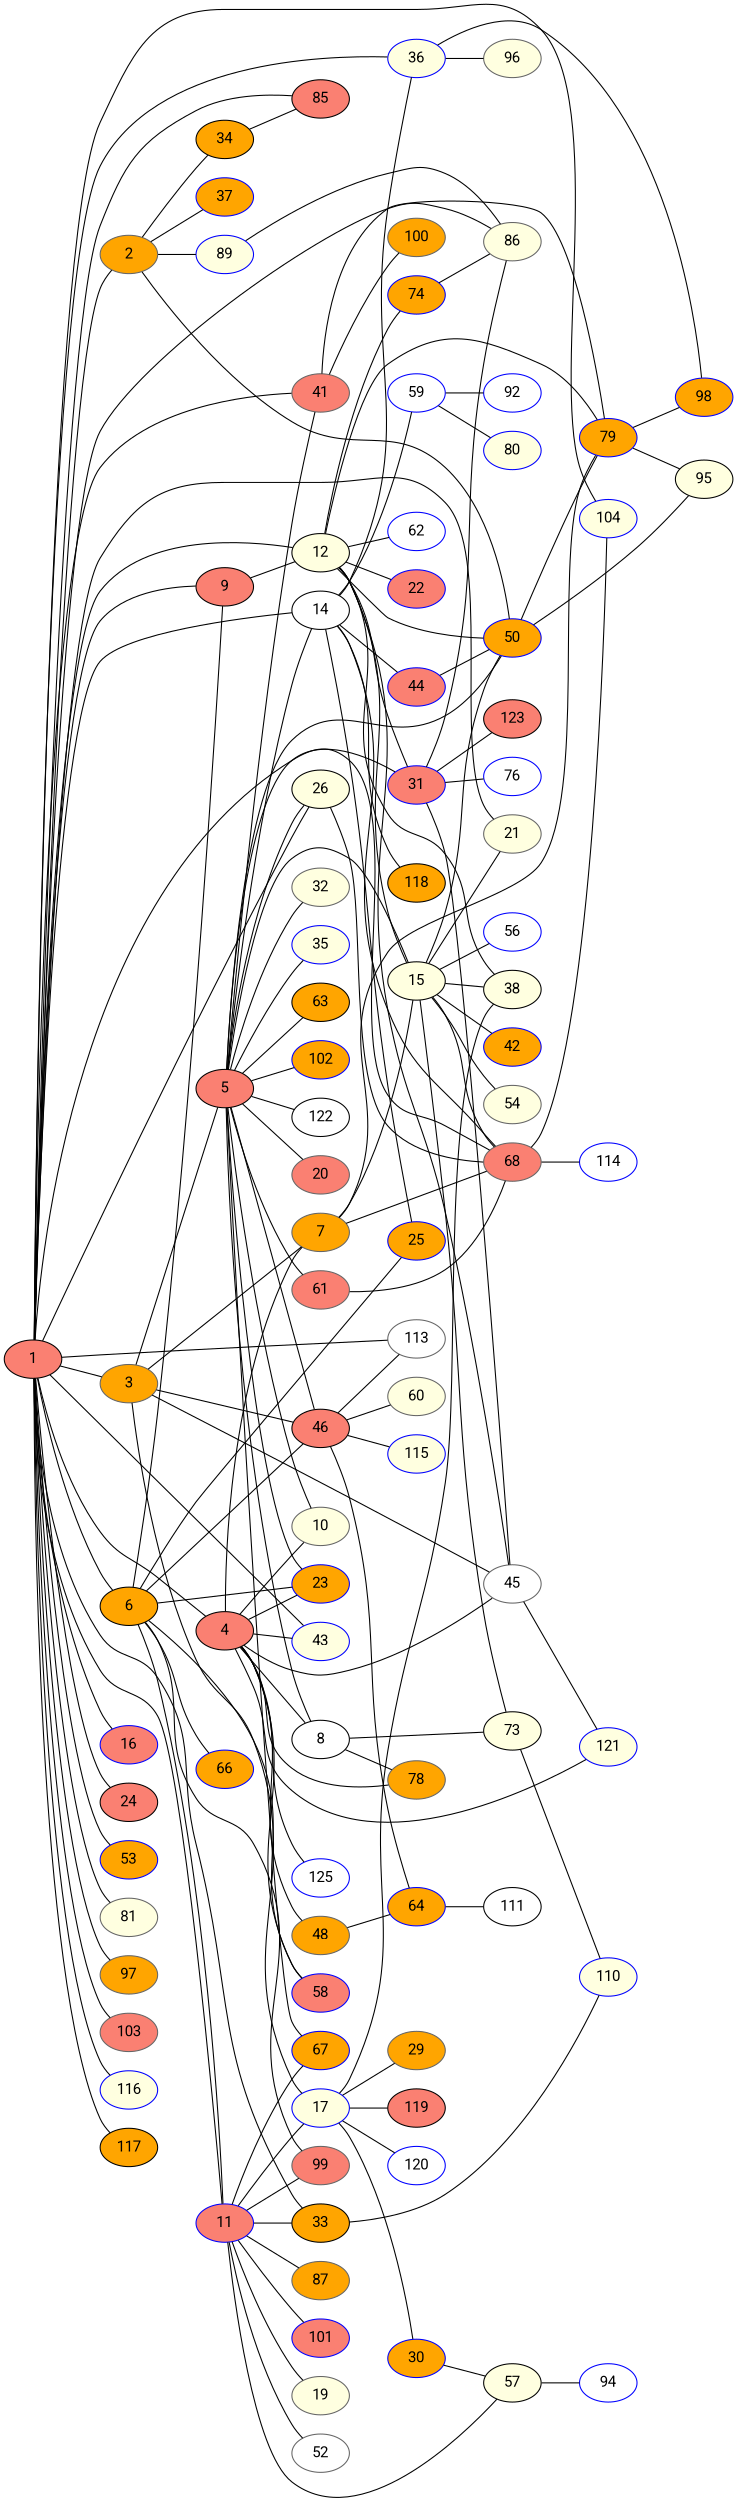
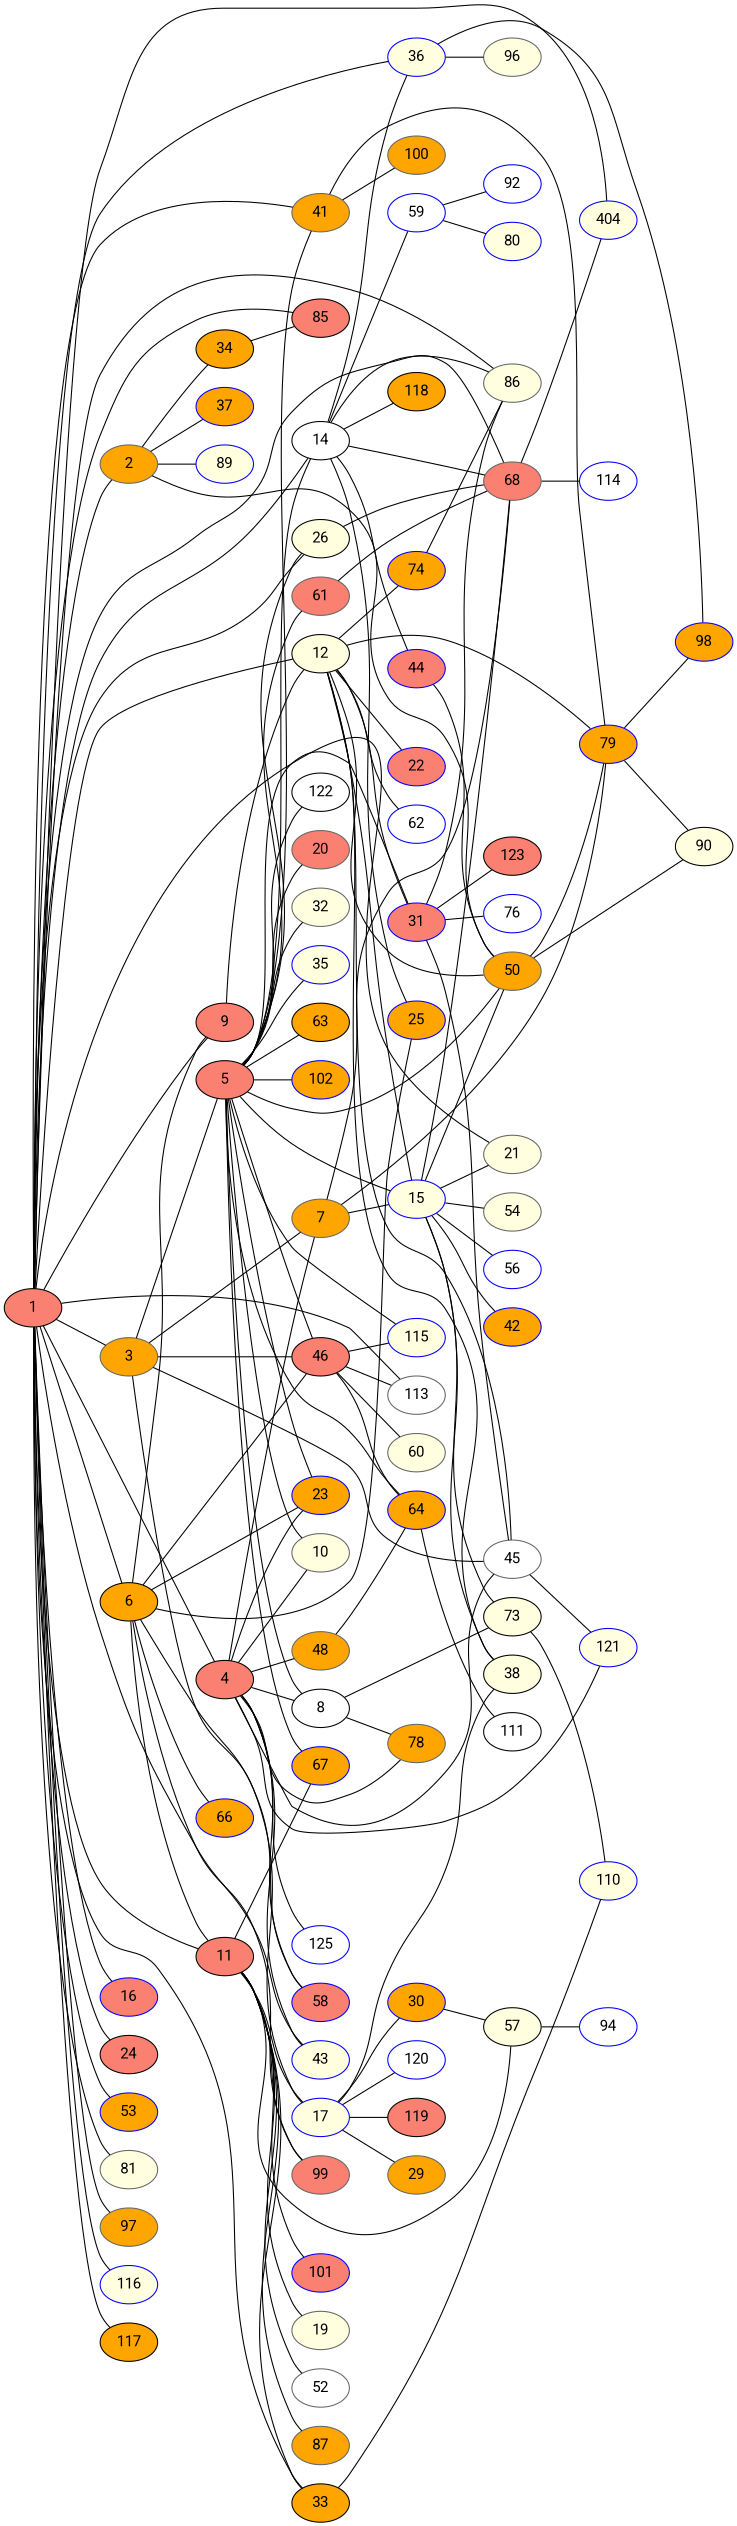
edge "86" -- "89": now "86" -- "14"
node "41": fillcolor salmon -> orange
node "95": label "95" -> "90"
node "104": label "104" -> "404"
node "50": color blue -> gray40
node "15": color black -> blue
edge "5" -- "115": added
edge "5" -- "64": added
node "103": removed
node "11": color blue -> black
